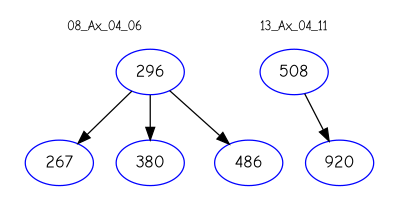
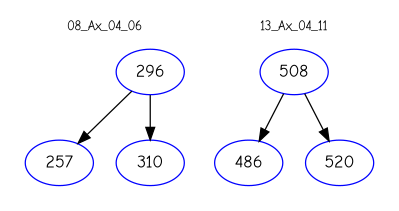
edge "296" -> "486": now "508" -> "486"
node "267": label "267" -> "257"
node "380": label "380" -> "310"
node "920": label "920" -> "520"
